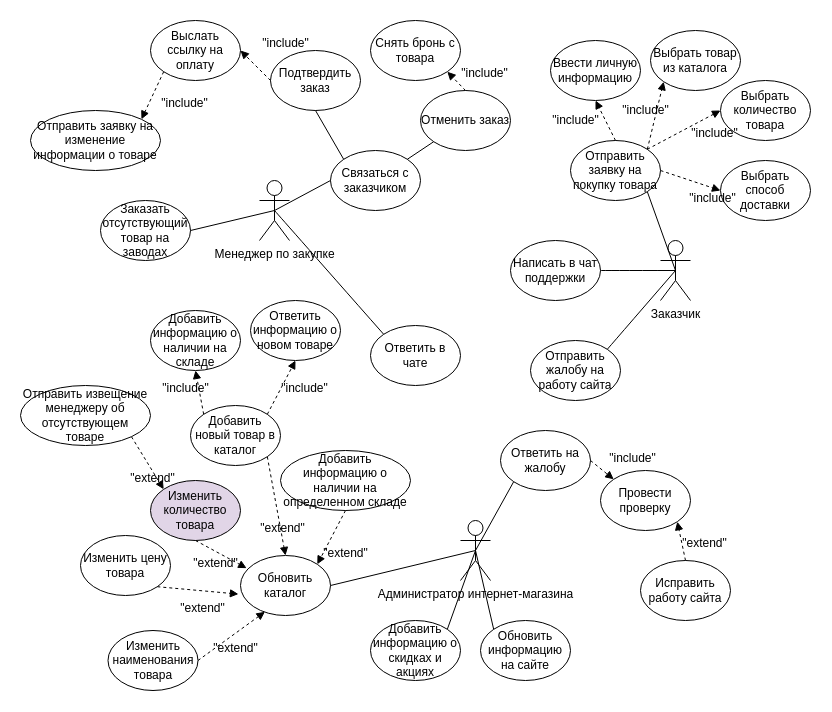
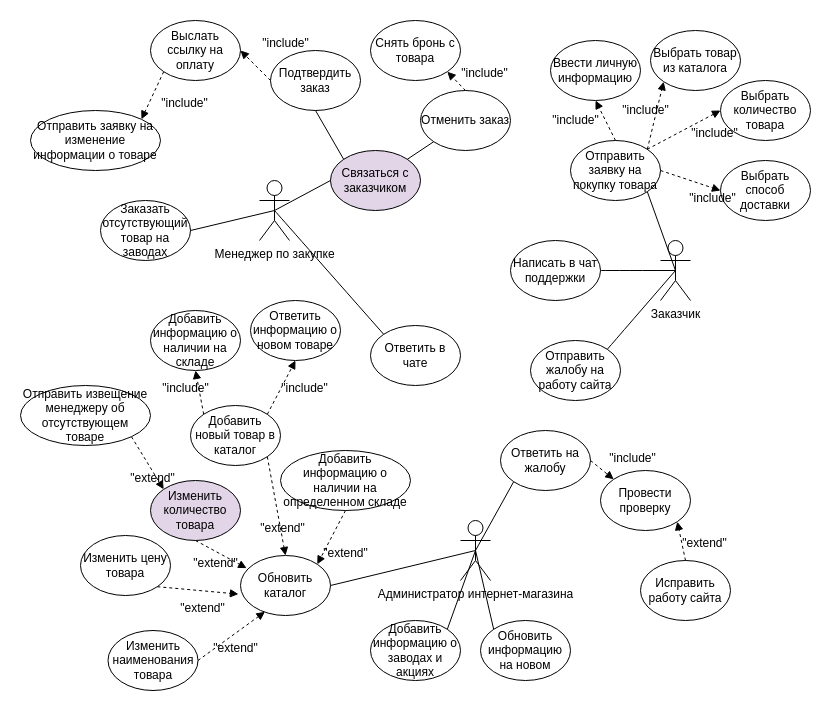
node "Связаться с заказчиком": fillcolor #ffffff -> #e1d5e7
node "Добавить информацию о скидках и акциях": label "Добавить информацию о скидках и акциях" -> "Добавить информацию о заводах и акциях"
node "Обновить информацию на сайте": label "Обновить информацию на сайте" -> "Обновить информацию на новом"
